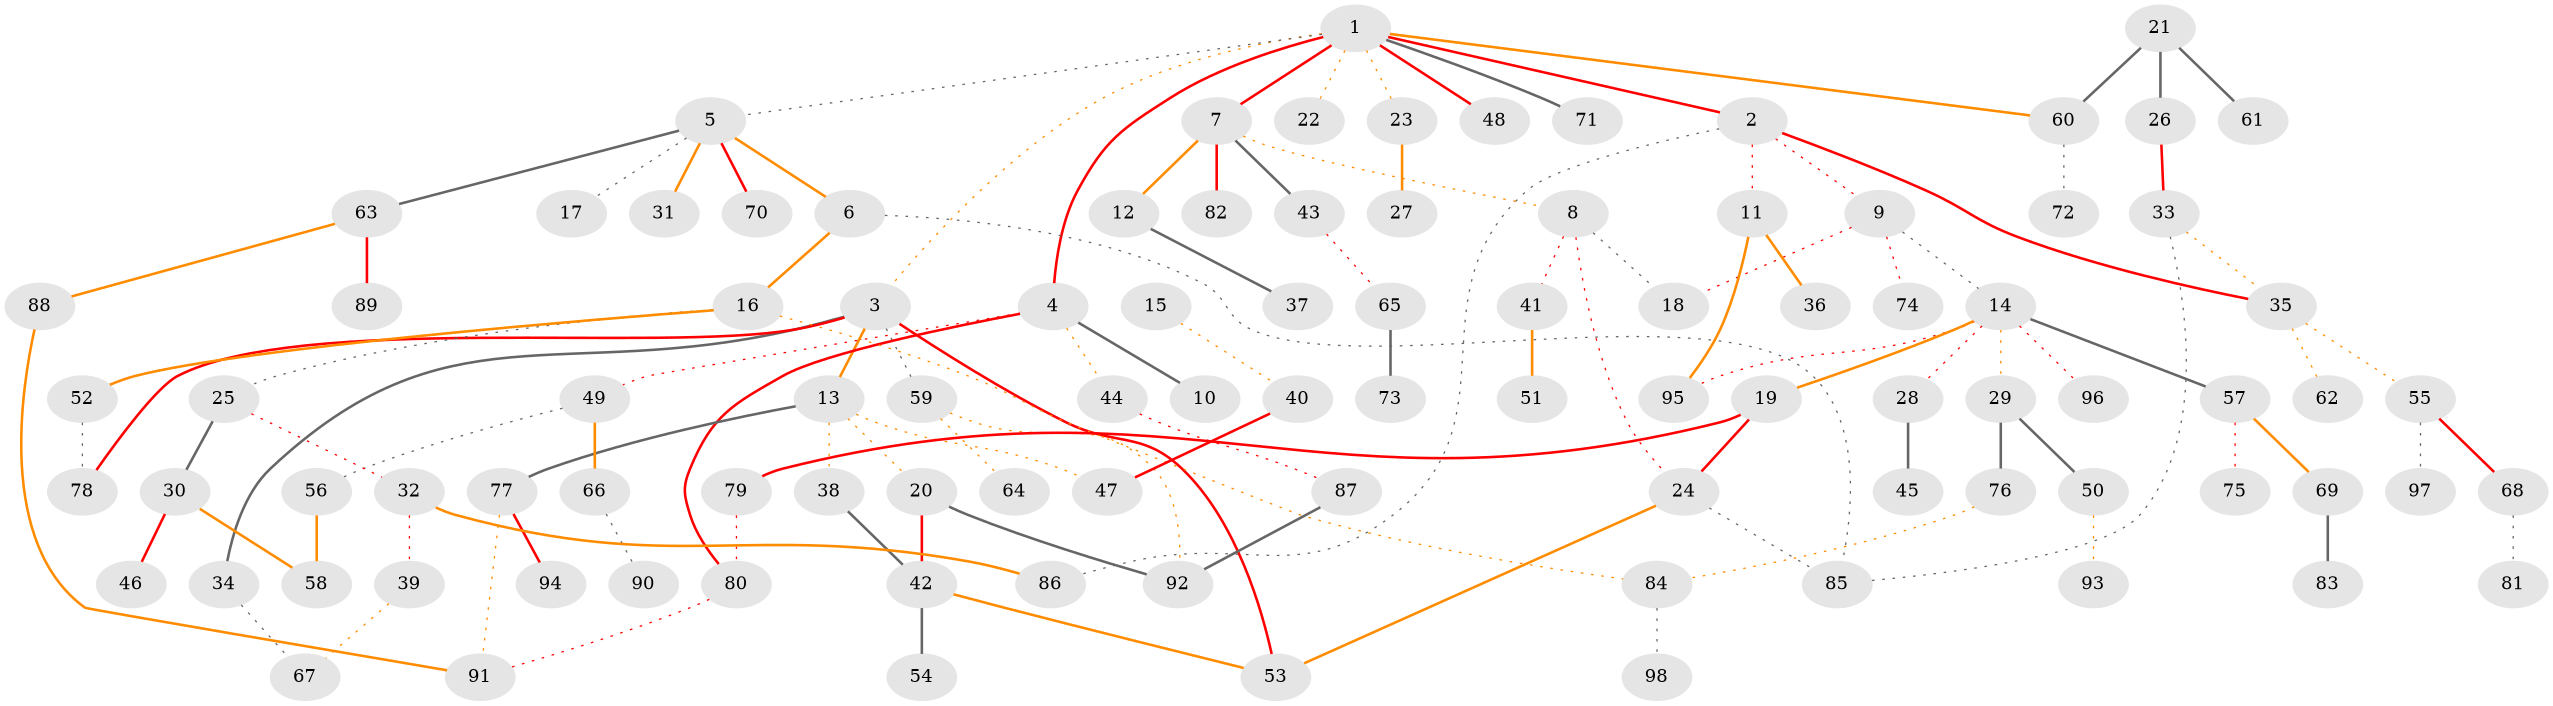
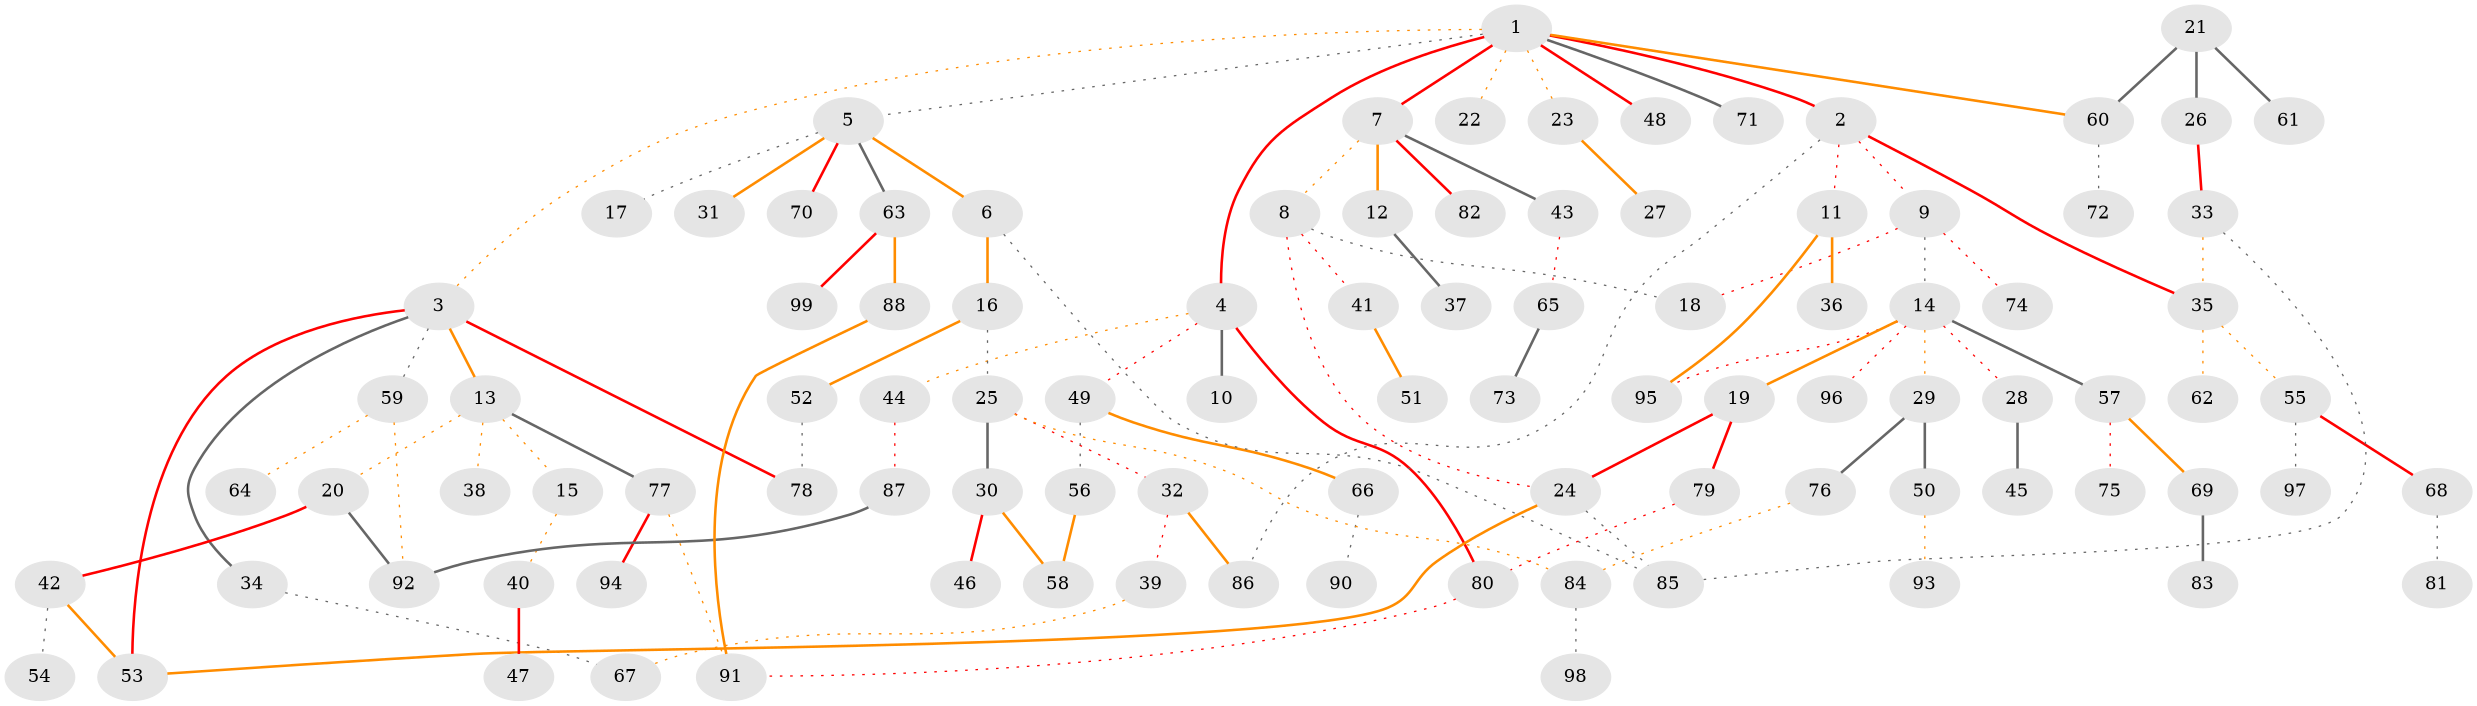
node "89": label "89" -> "99"
edge "13" -- "47": now "13" -- "15"
edge "16" -- "84": now "25" -- "84"
edge "38" -- "42": removed
edge "42" -- "54": style bold -> dotted
